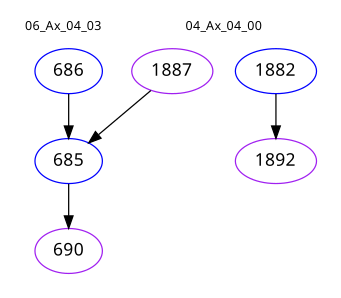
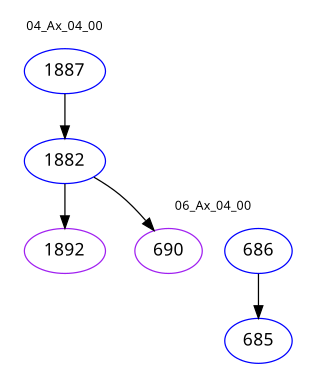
cluster "06_Ax_04_03": label "06_Ax_04_03" -> "06_Ax_04_00"
node "1887": color purple -> blue
edge "1887" -> "685": now "1887" -> "1882"
edge "685" -> "690": now "1882" -> "690"
